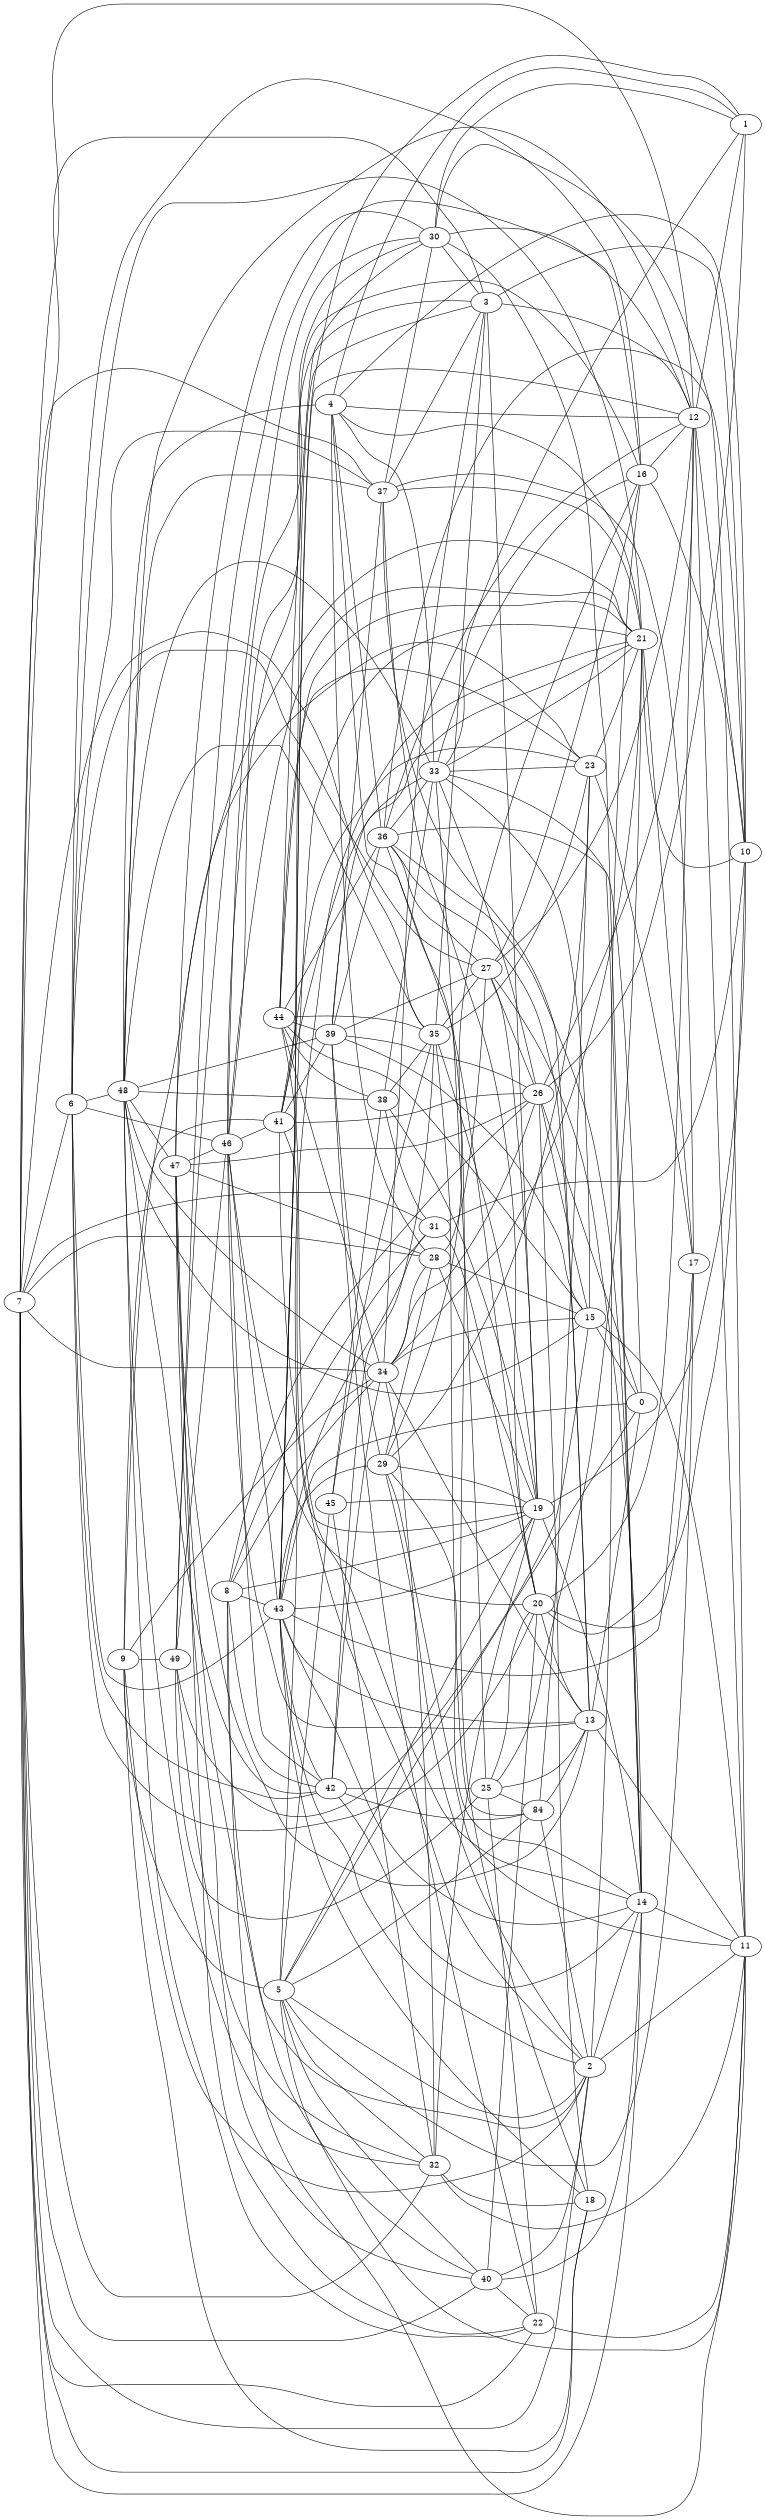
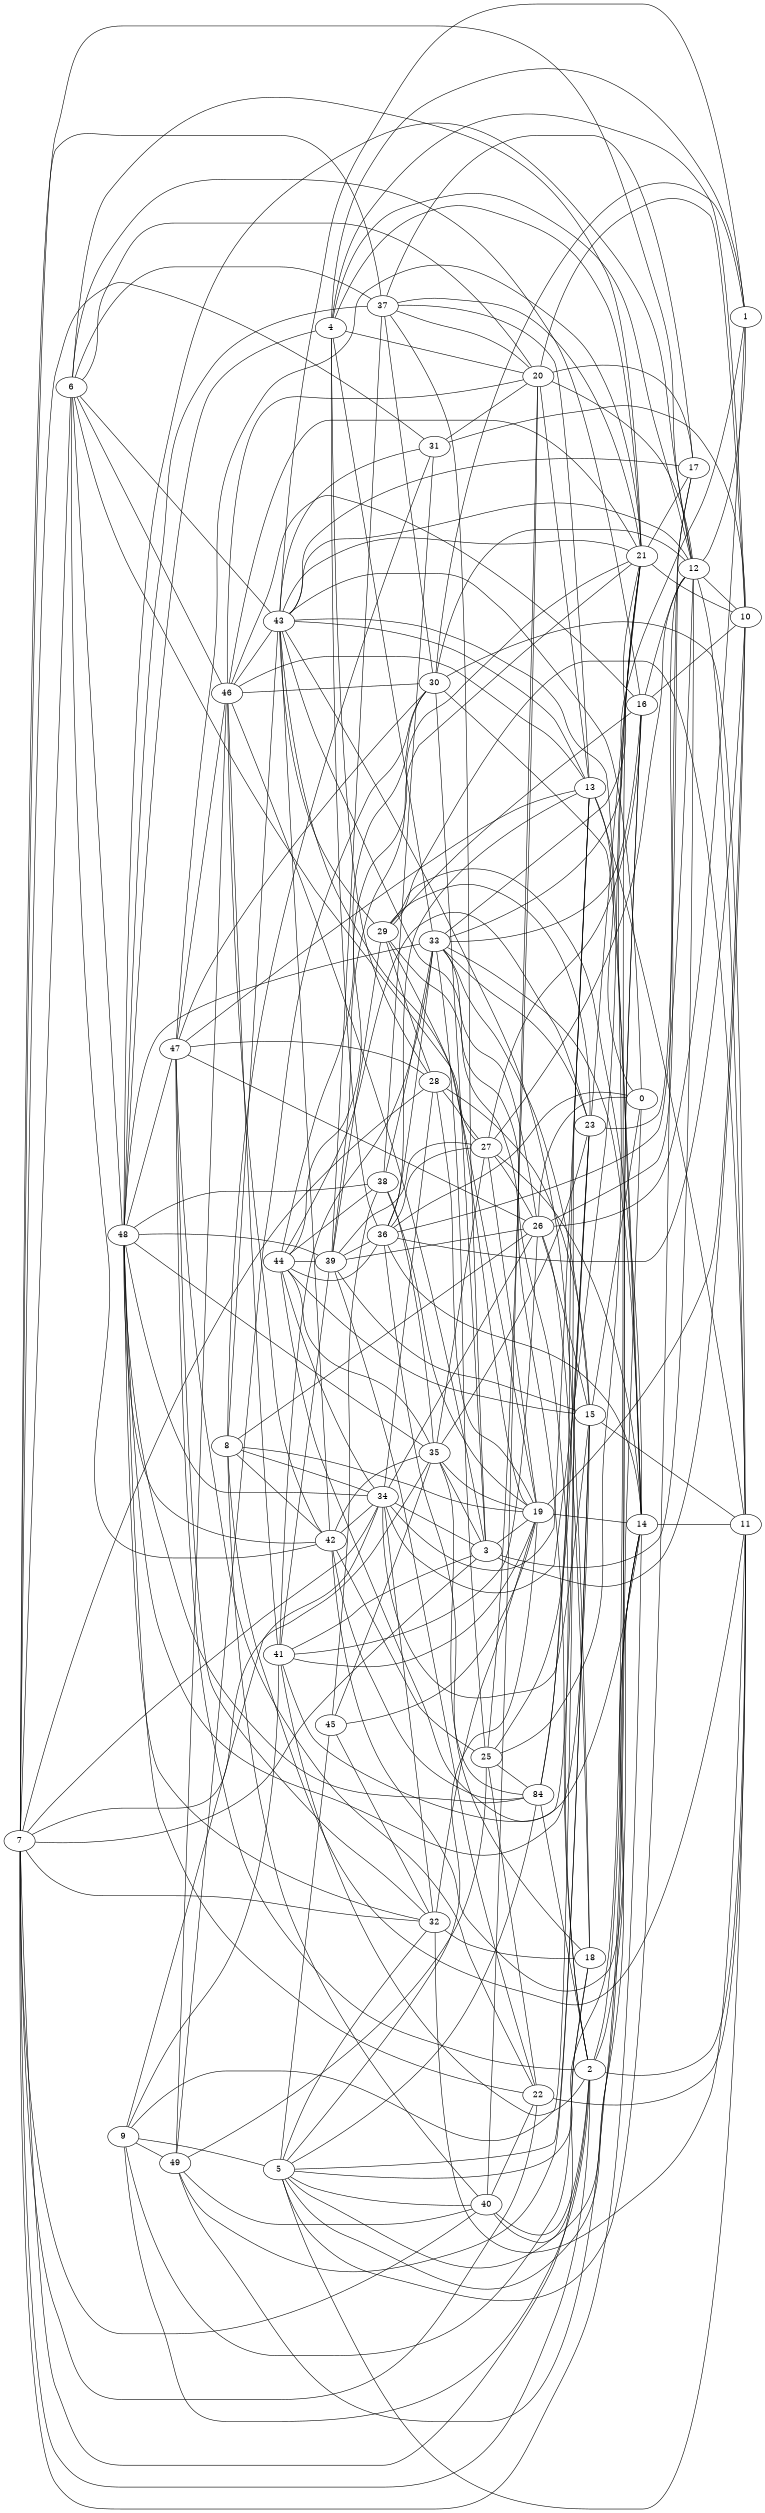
edge "48" -- "84": added
edge "15" -- "5": added
